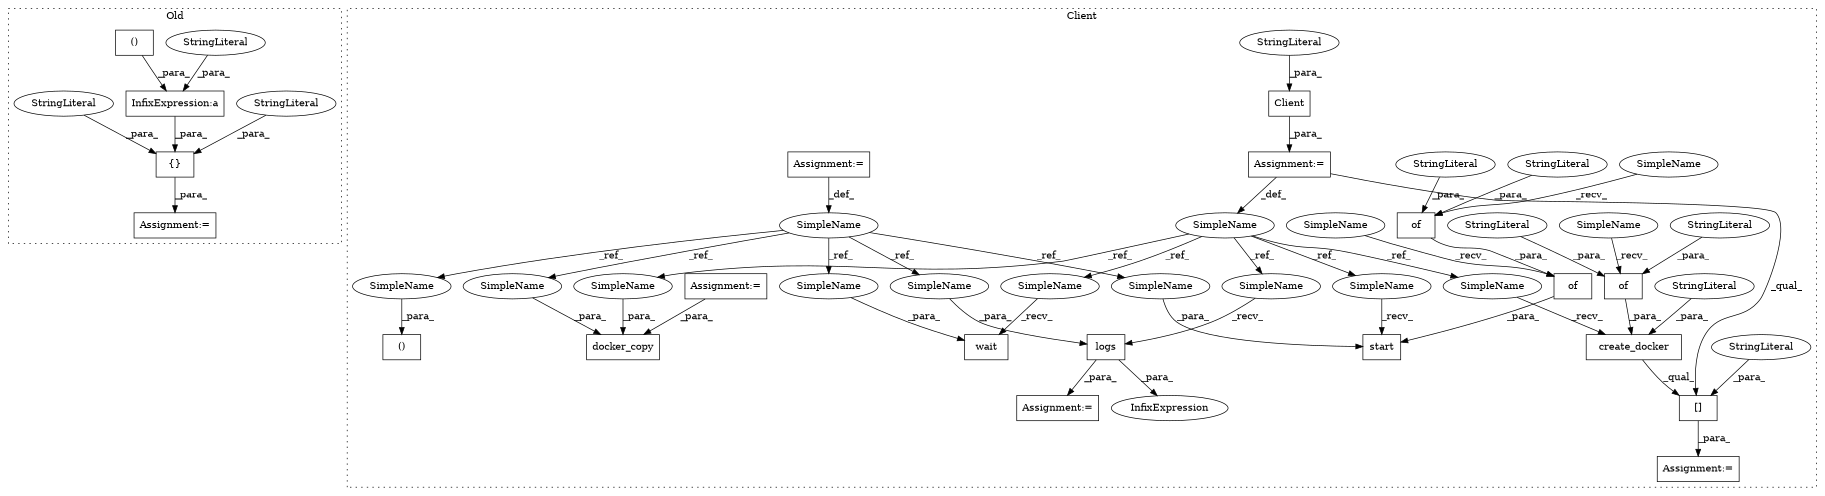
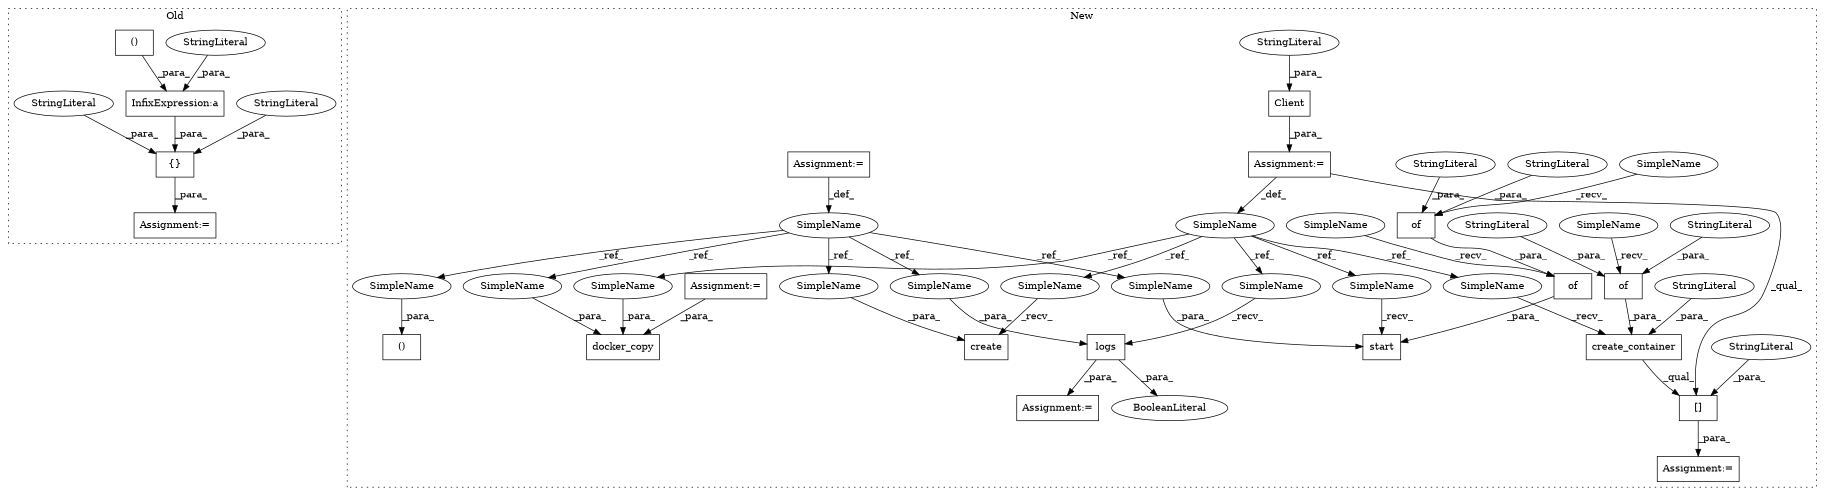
cluster "Client": label "Client" -> "New"
node "wait": label "wait" -> "create"
node "create_docker": label "create_docker" -> "create_container"
node "InfixExpression": label "InfixExpression" -> "BooleanLiteral"
